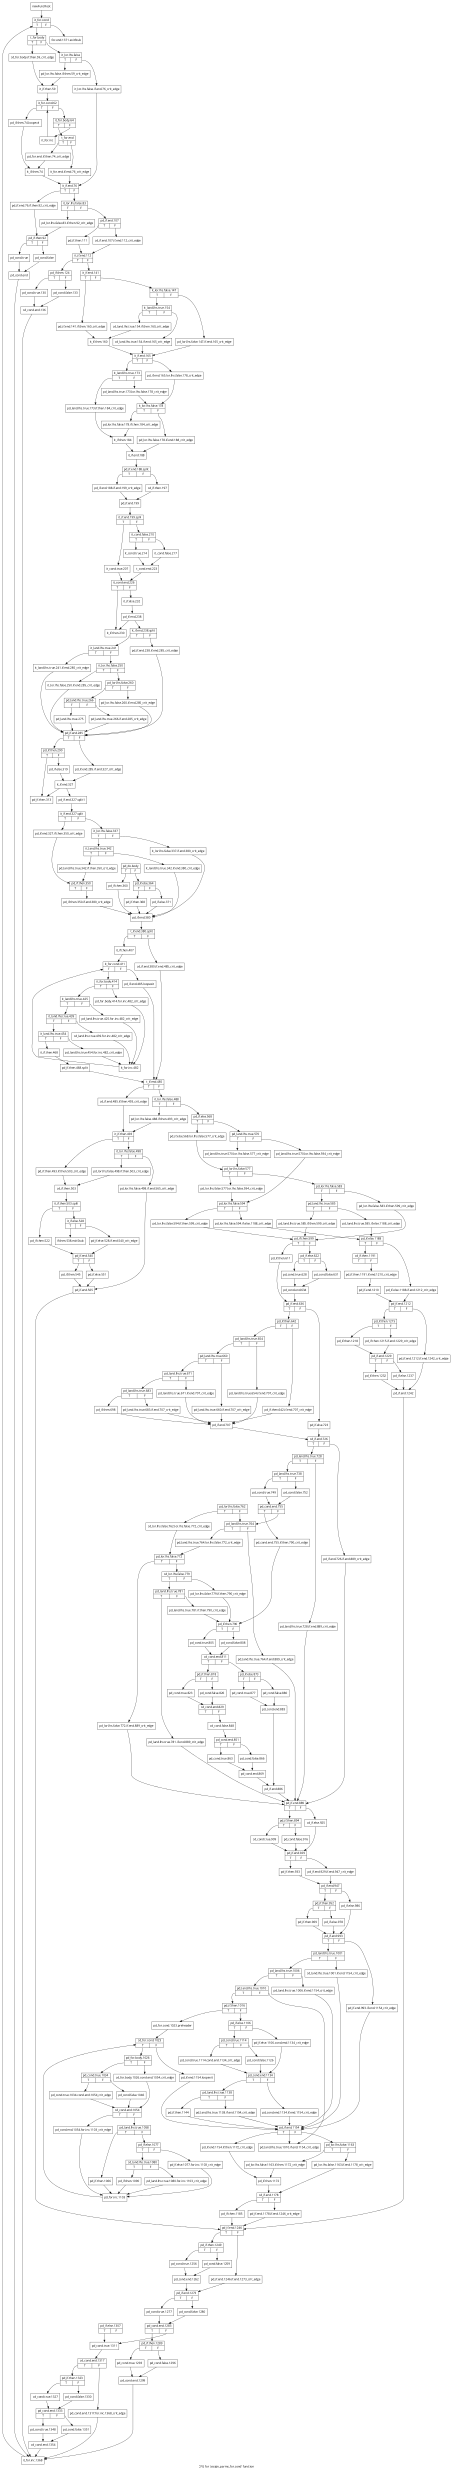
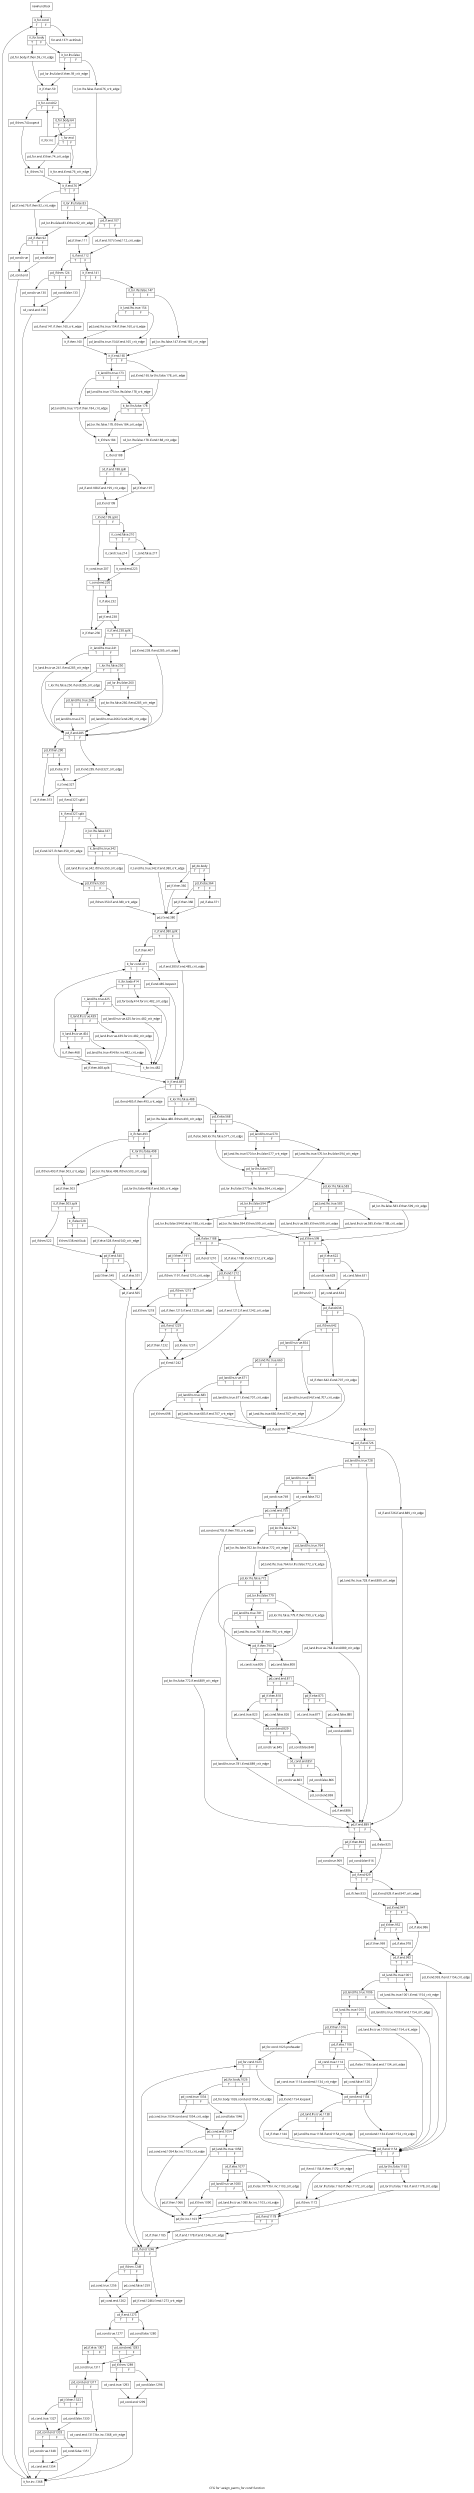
node "it_lor.lhs.false.337.if.end.380_crit_edge": removed
edge "pd_if.then.1191.if.end.1210_crit_edge" -> "pd_if.end.1210": now "pd_if.else.1188" -> "pd_if.end.1210"
edge "pd_cond.end.755" -> "pd_land.lhs.true.764": now "pd_cond.end.755" -> "pd_lor.lhs.false.762"
node "pd_cond.true.845": added
edge "pd_if.end.1154" -> "pd_land.lhs.true.1010.if.end.1154_crit_edge": reversed
